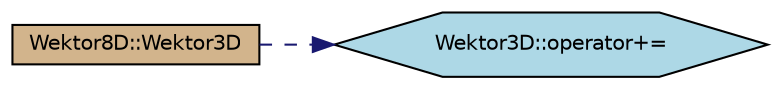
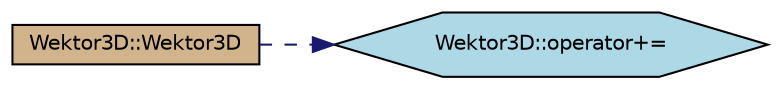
node "Wektor8D::Wektor3D": label "Wektor8D::Wektor3D" -> "Wektor3D::Wektor3D"
